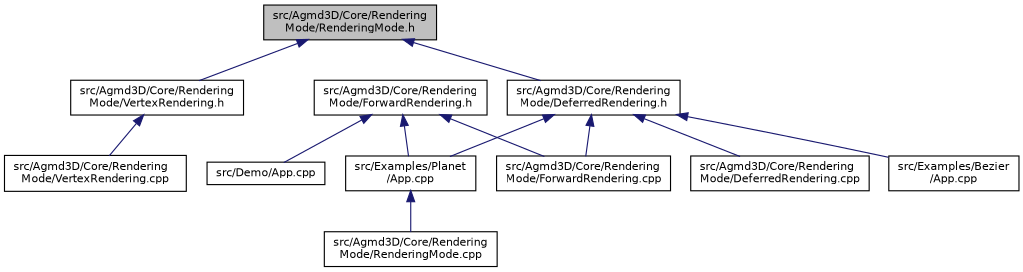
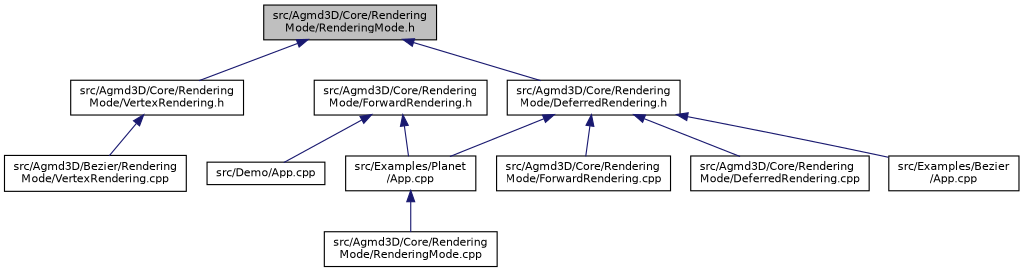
edge "src/Agmd3D/Core/Rendering Mode/ForwardRendering.cpp" -> "src/Agmd3D/Core/Rendering Mode/ForwardRendering.h": removed
node "src/Agmd3D/Core/Rendering Mode/VertexRendering.cpp": label "src/Agmd3D/Core/Rendering Mode/VertexRendering.cpp" -> "src/Agmd3D/Bezier/Rendering Mode/VertexRendering.cpp"
